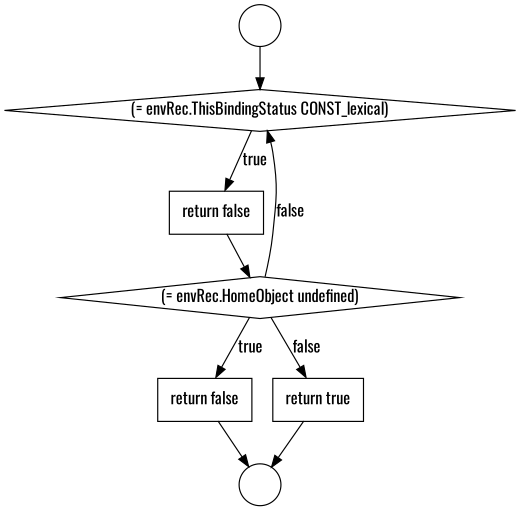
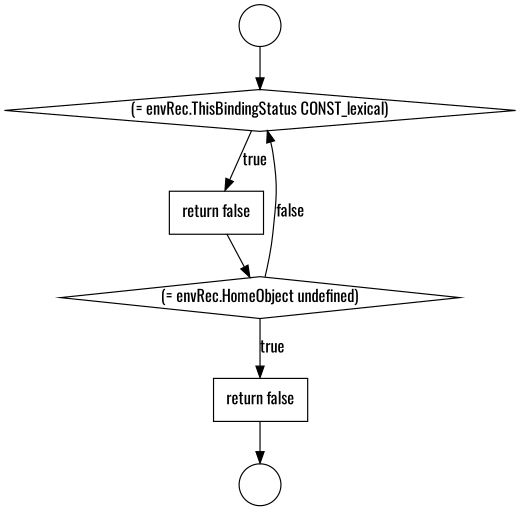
node "return true": removed
